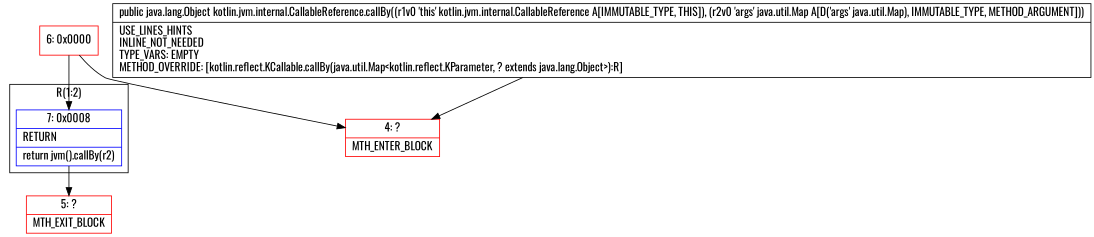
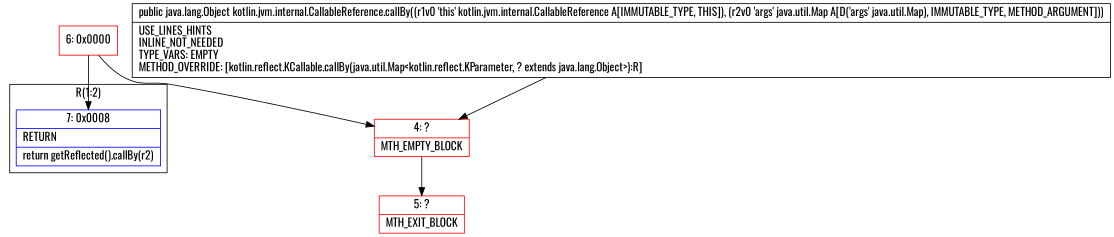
node "4: ?": text "MTH_ENTER_BLOCK" -> "MTH_EMPTY_BLOCK"
node "7: 0x0008": text "return jvm().callBy(r2)" -> "return getReflected().callBy(r2)"
edge "7: 0x0008" -> "5: ?": now "4: ?" -> "5: ?"
